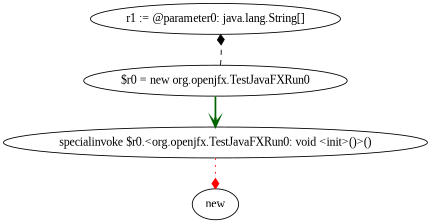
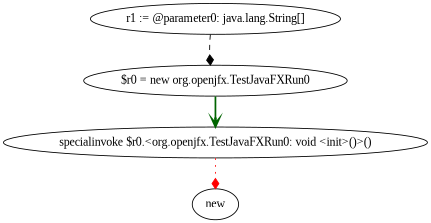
edge "$r0 = new org.openjfx.TestJavaFXRun0" -> "r1 := @parameter0: java.lang.String[]": reversed
